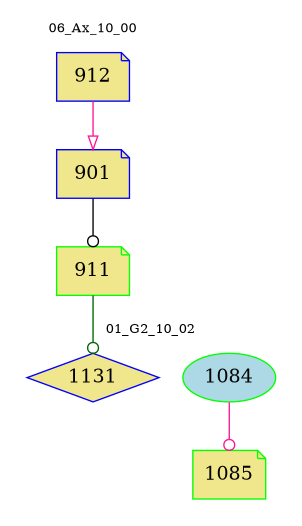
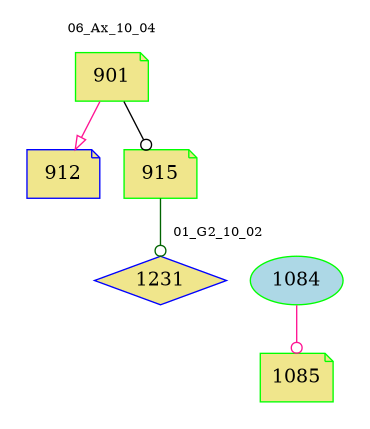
cluster "06_Ax_10_00": label "06_Ax_10_00" -> "06_Ax_10_04"
edge "912" -> "901": reversed
node "901": color blue -> green
node "911": label "911" -> "915"
node "1131": label "1131" -> "1231"
